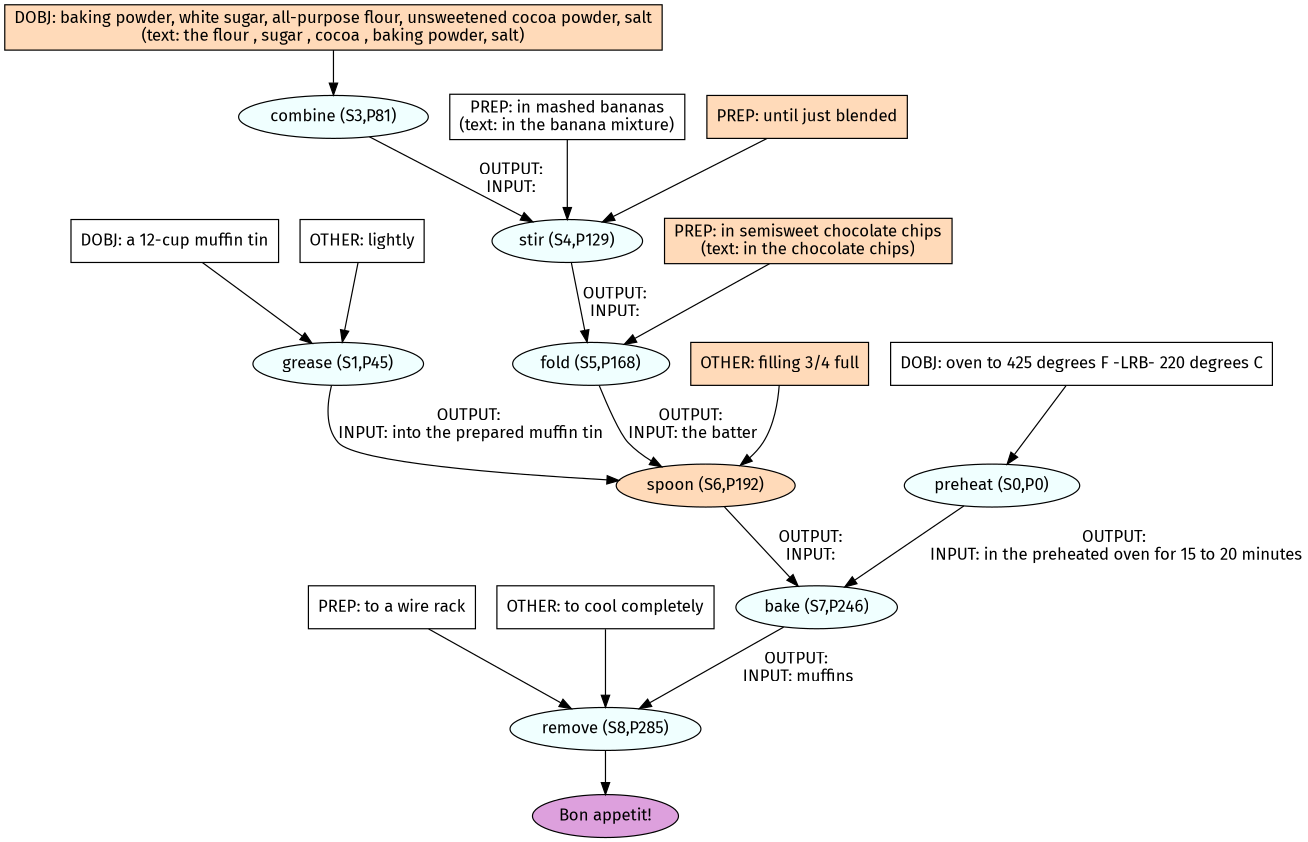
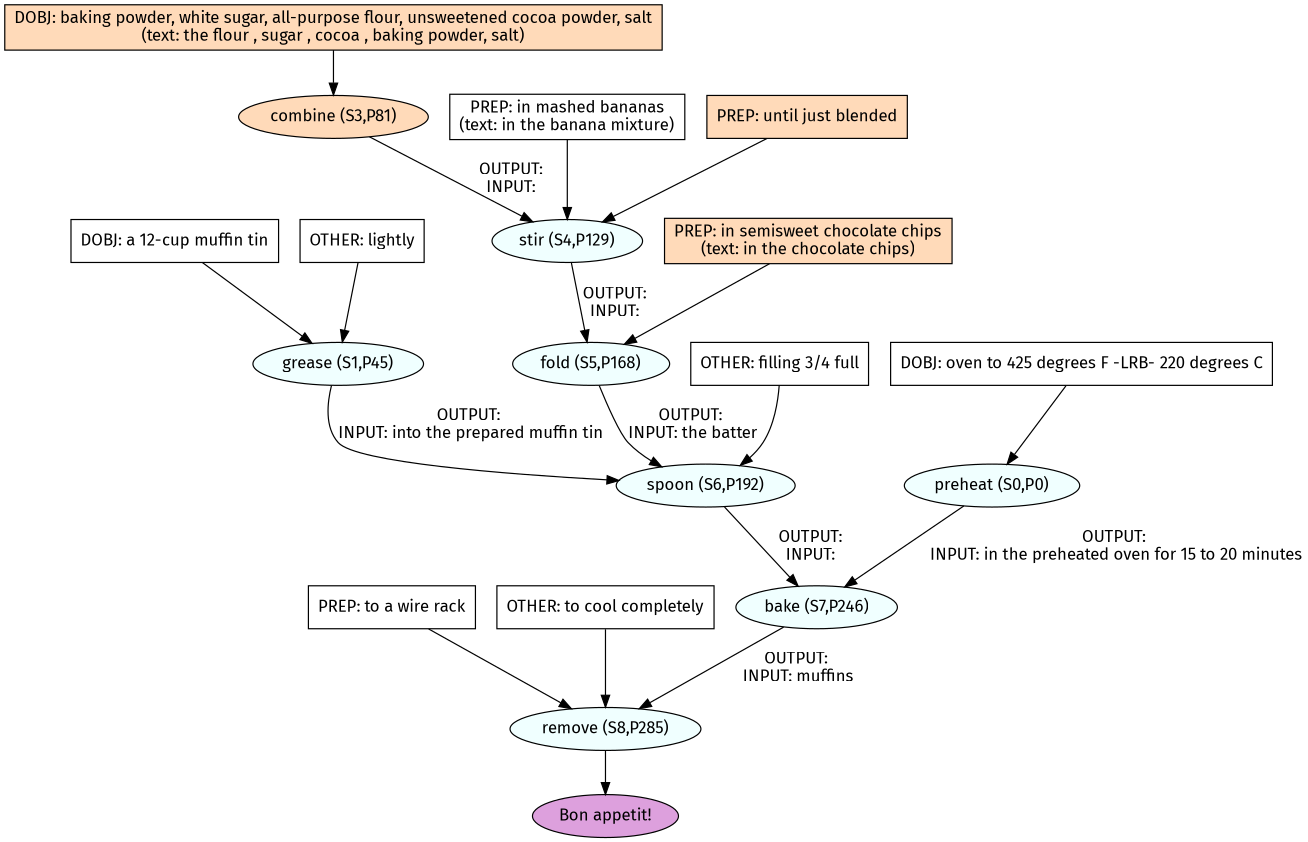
node "combine (S3,P81)": fillcolor azure -> peachpuff
node "OTHER: filling 3/4 full": fillcolor peachpuff -> white
node "spoon (S6,P192)": fillcolor peachpuff -> azure
